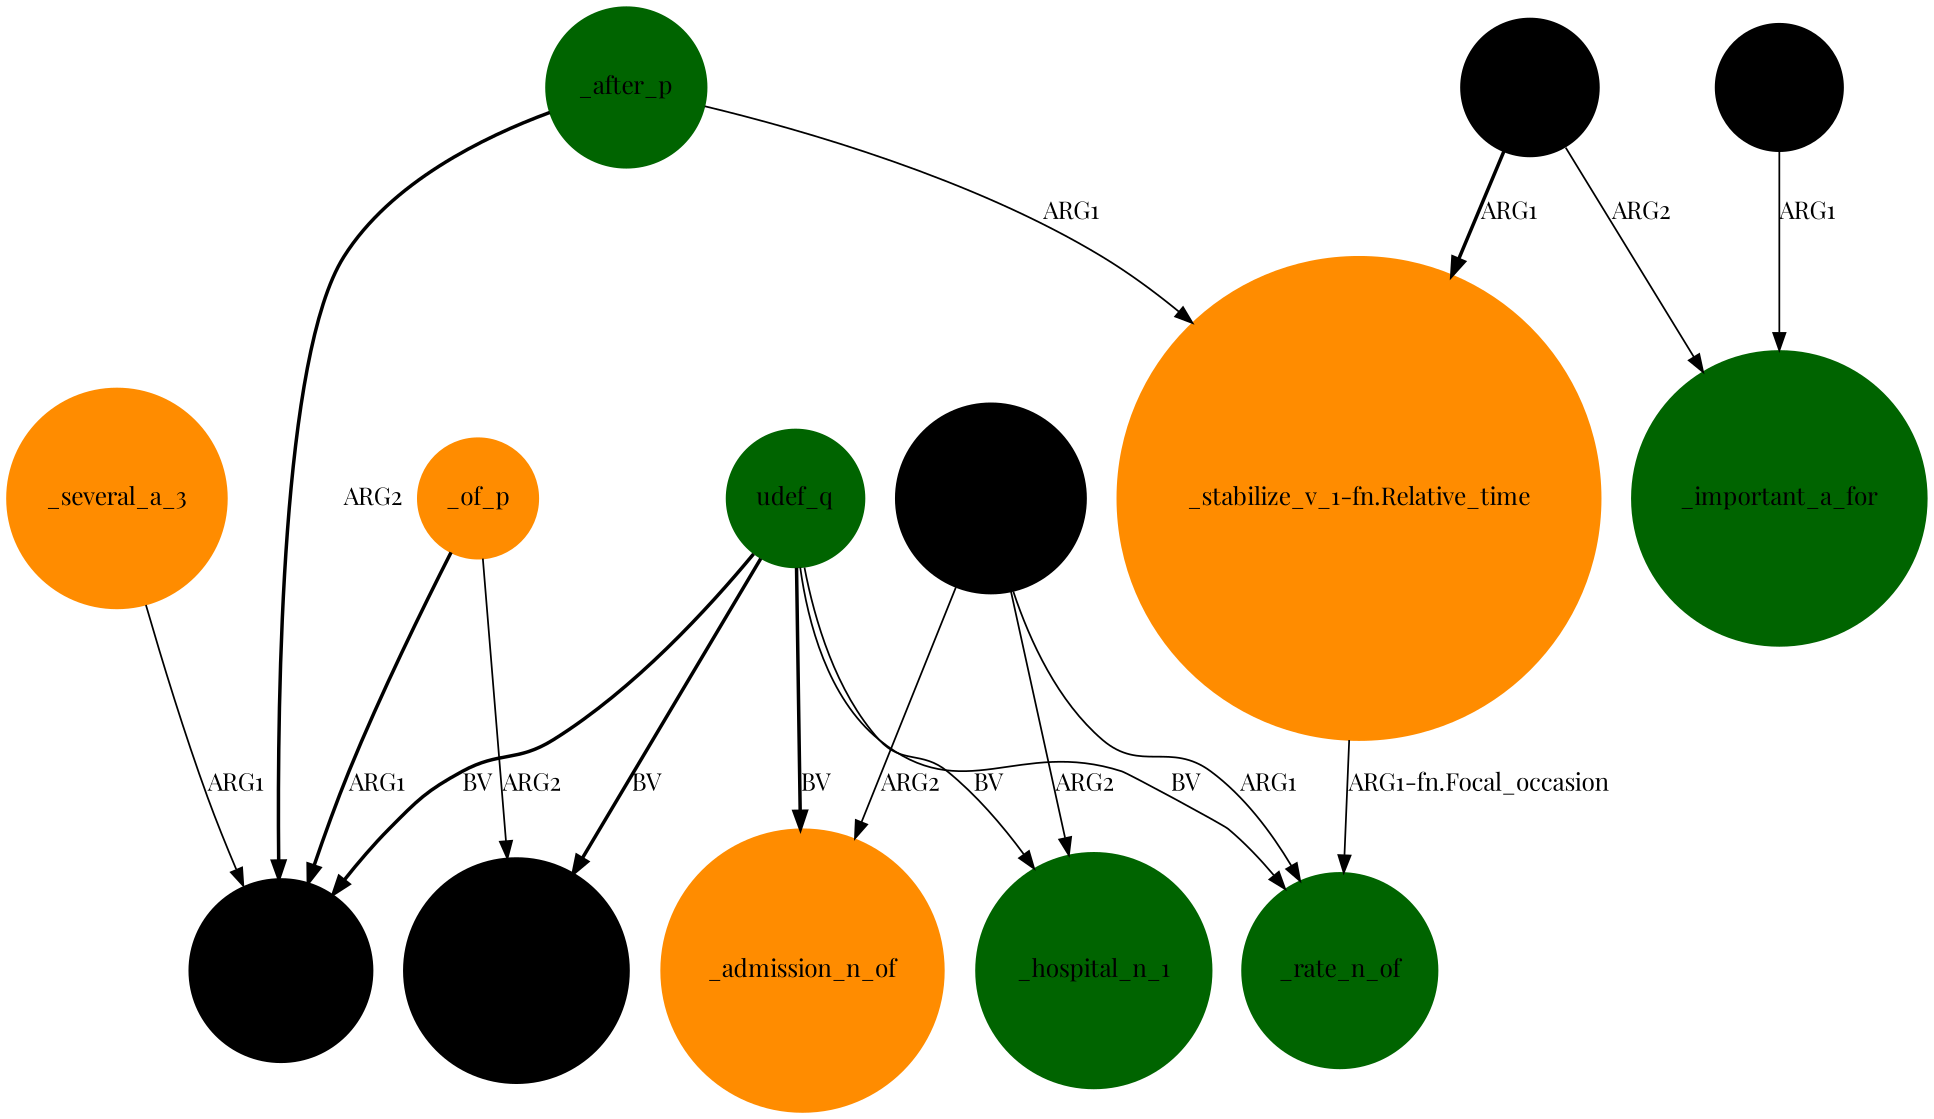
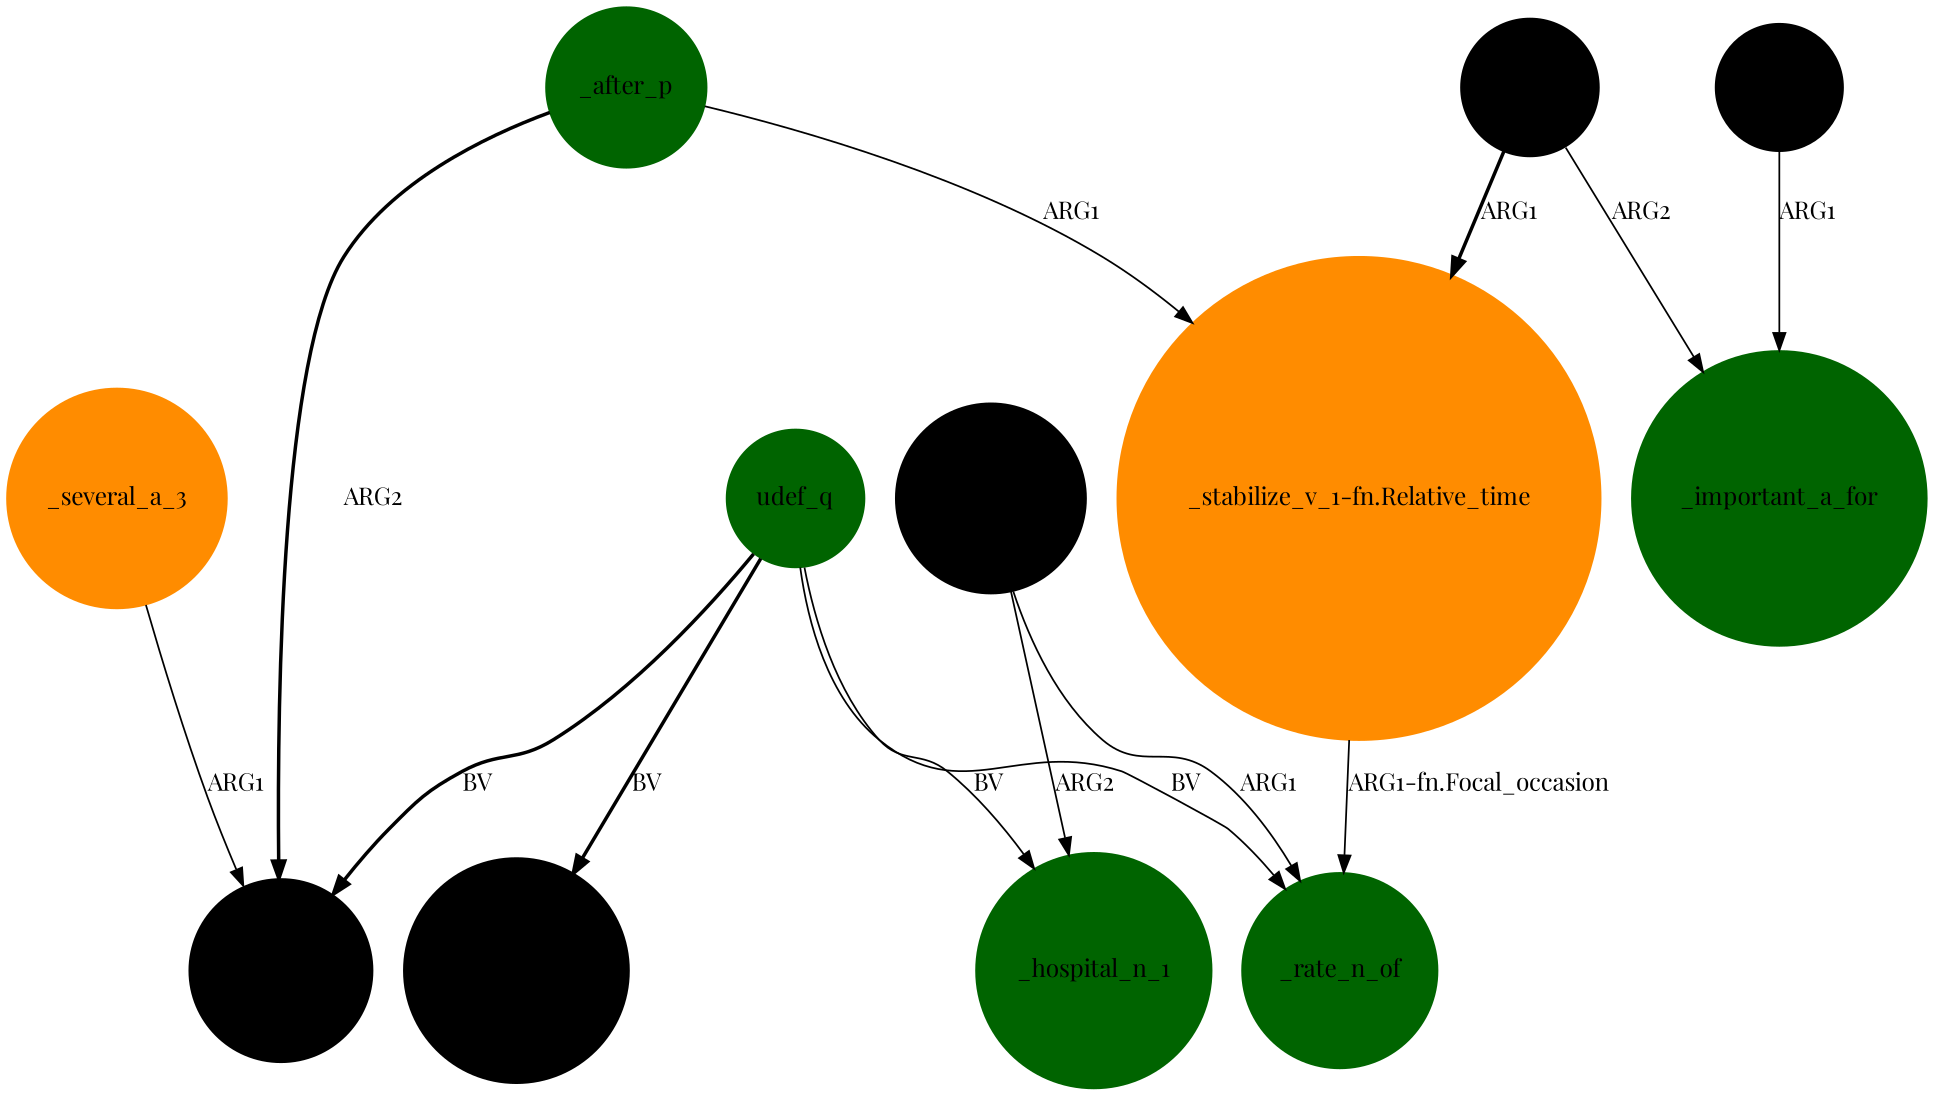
node "_of_p": removed
node "_admission_n_of": removed
